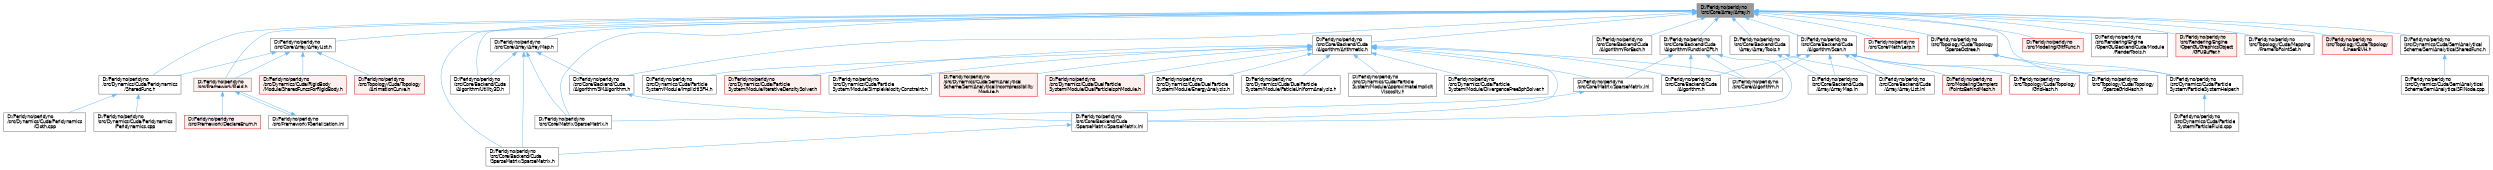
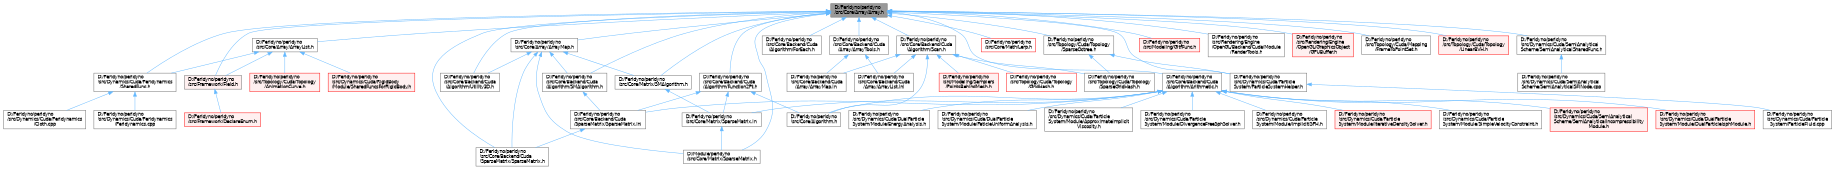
node "D:/Peridyno/peridyno /src/Core/Matrix/SMAlgorithm.h": added
node "D:/Peridyno/peridyno /src/Core/Backend/Cuda /Algorithm.h": removed
node "D:/Peridyno/peridyno /src/Framework/FSerialization.inl": removed
node "D:/Peridyno/peridyno /src/Core/Matrix/SparseMatrix.h": label "D:/Peridyno/peridyno /src/Core/Matrix/SparseMatrix.h" -> "D:/Module/peridyno /src/Core/Matrix/SparseMatrix.h"
